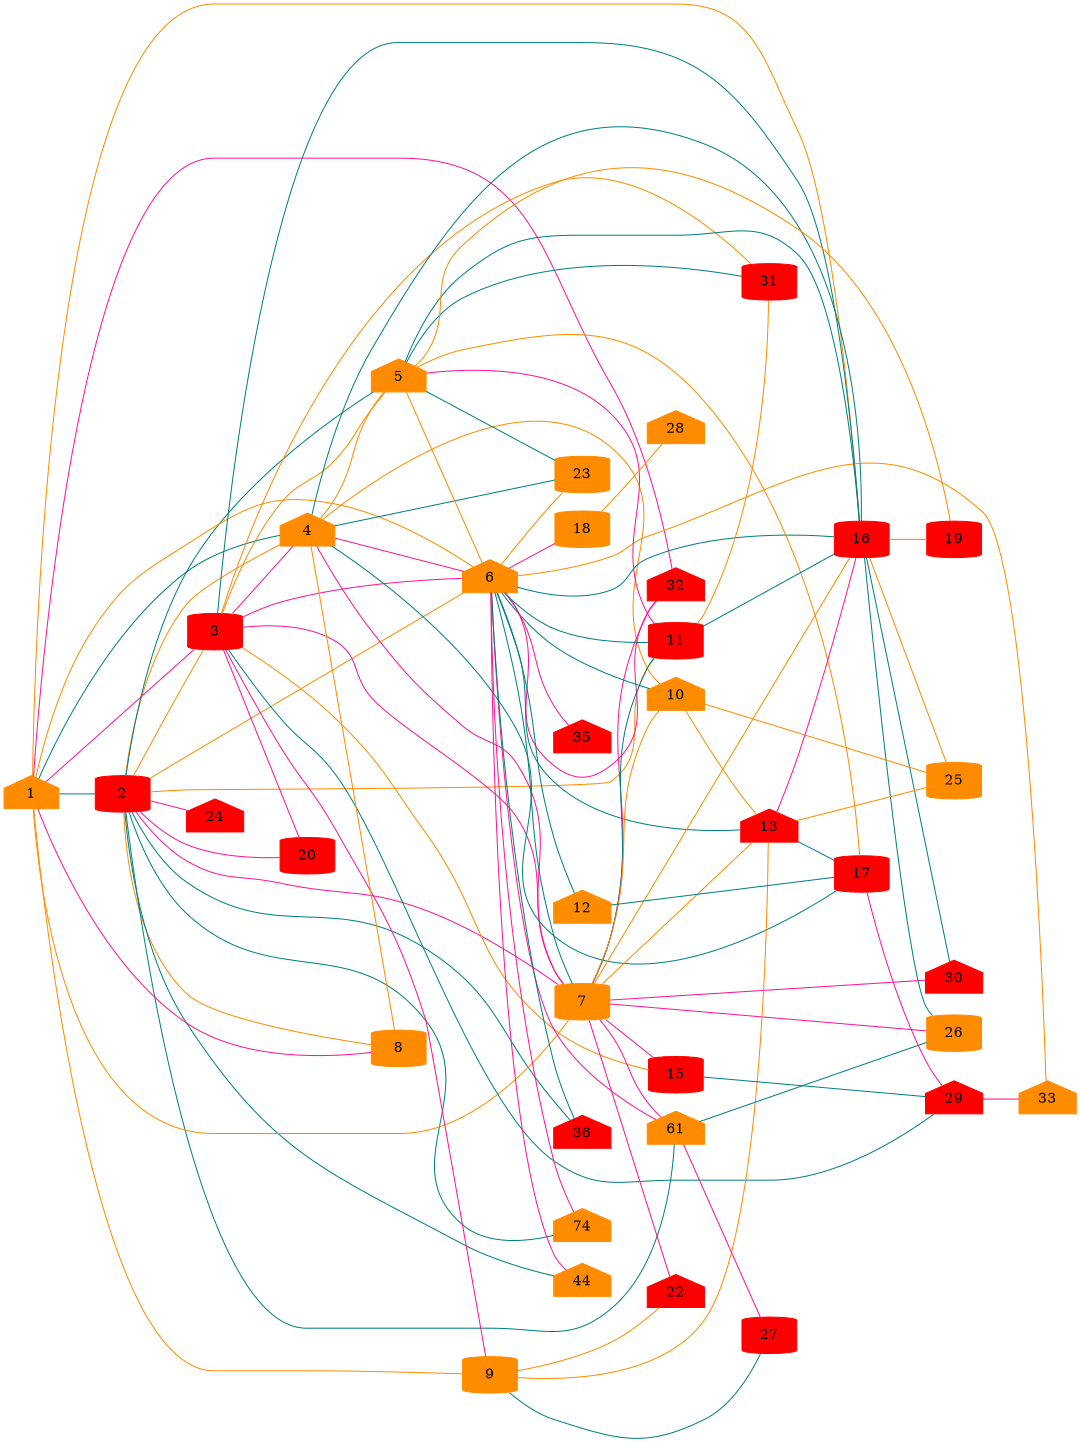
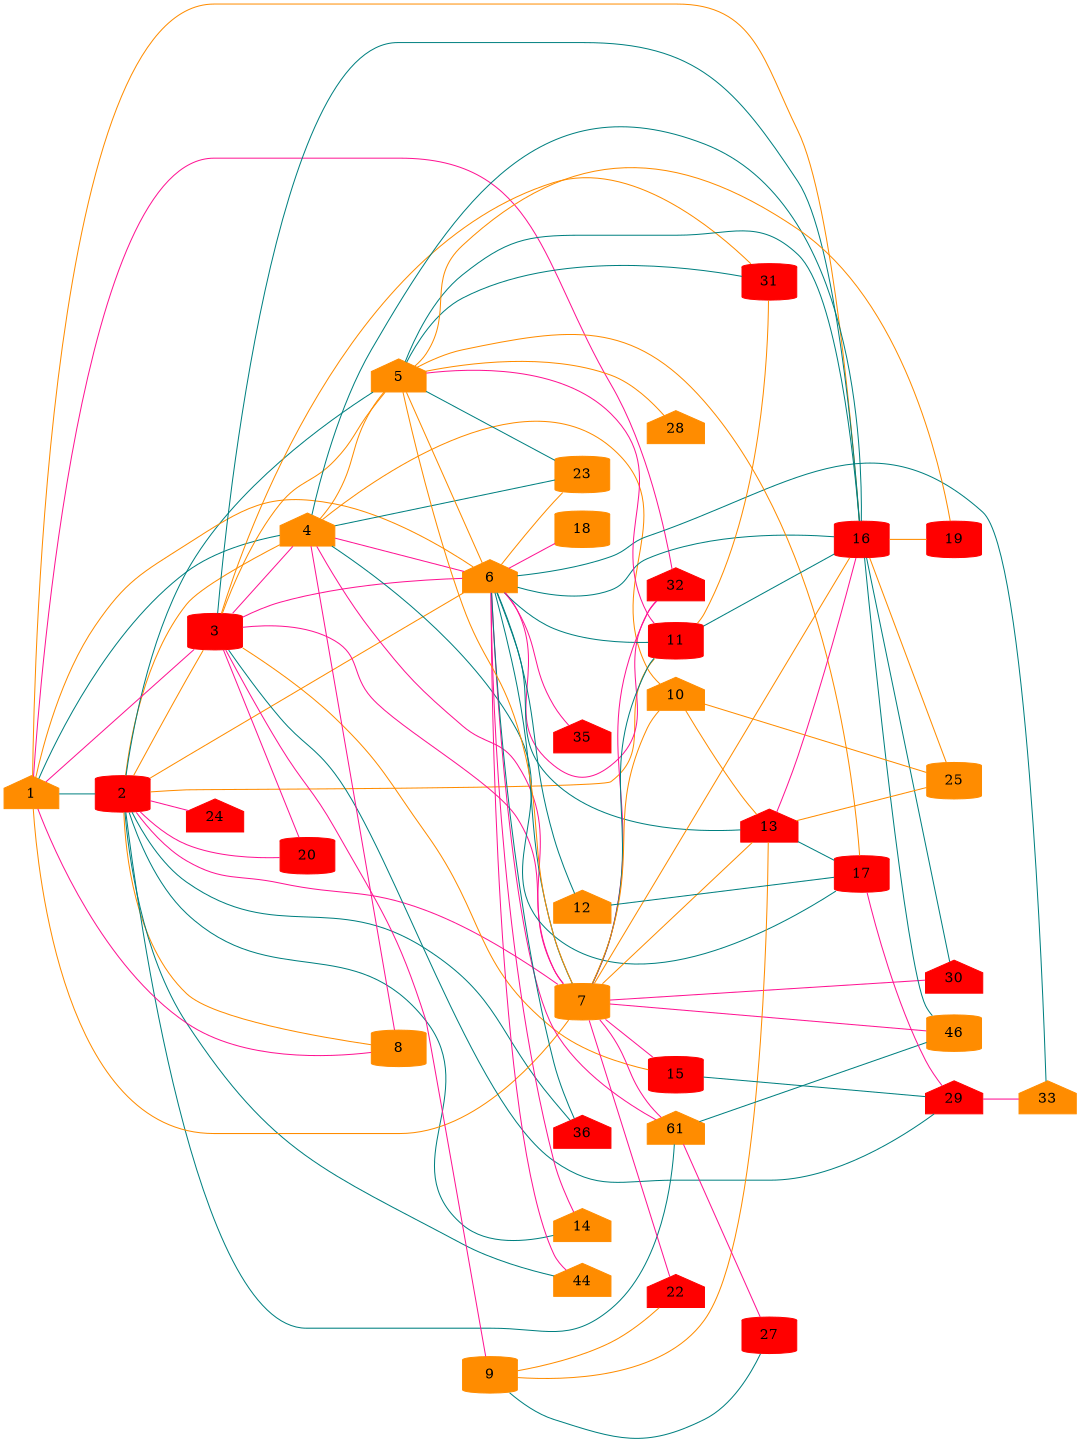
edge "28" -- "18": now "28" -- "5"
edge "6" -- "33": color darkorange -> teal
edge "6" -- "10": removed
edge "5" -- "7": added
edge "4" -- "8": color darkorange -> deeppink
node "26": label "26" -> "46"
node "74": label "74" -> "14"
edge "1" -- "9": removed
